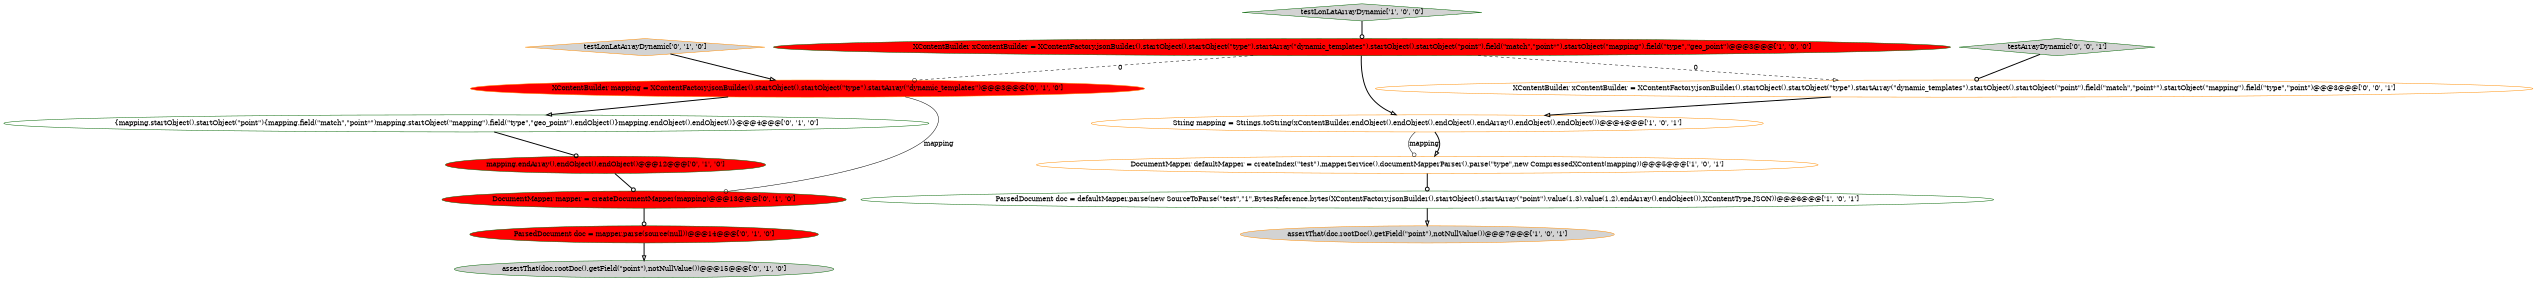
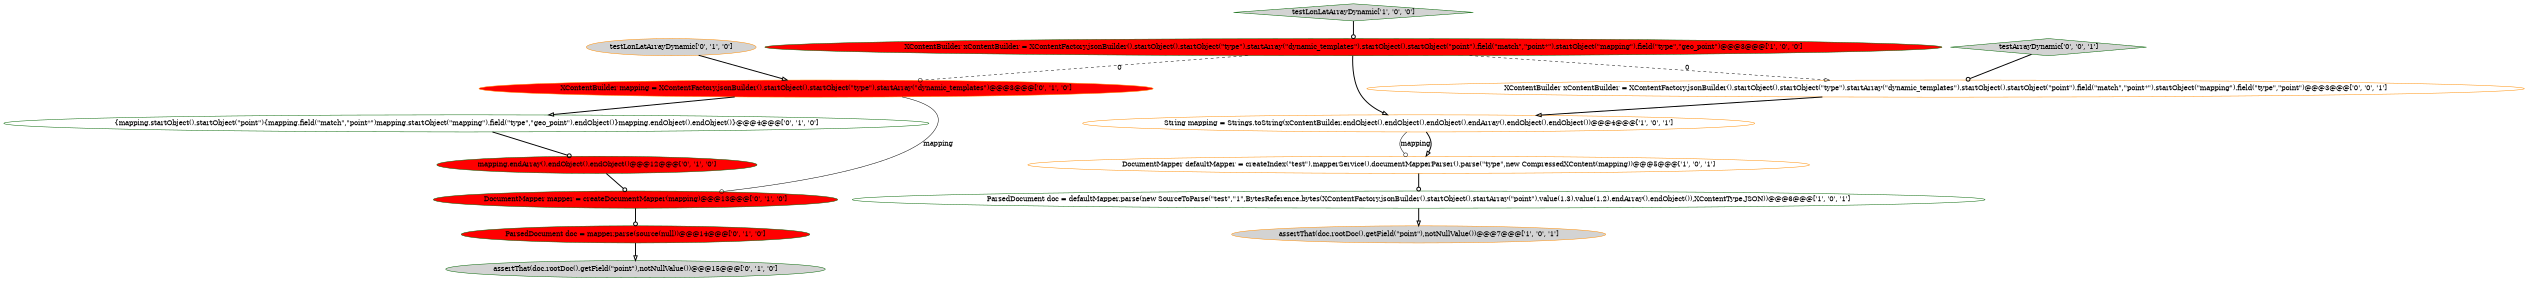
node "testLonLatArrayDynamic['0', '1', '0']": shape diamond -> ellipse
